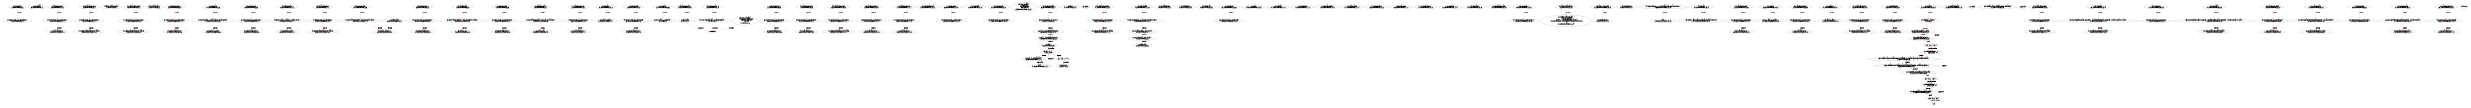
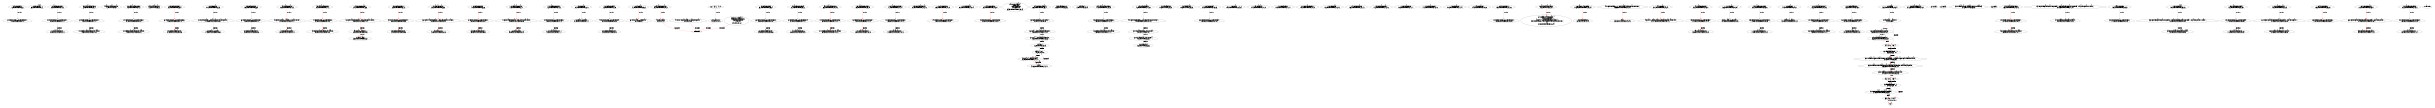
node "96_ isActiveOperator 645-function_definition-97-99": removed
node "135_ bytes memory out 883-new_variable-136-136": added
node "139_ end_for": removed
node "150_ uint8 hashFunction 1003-new_variable-151-151": removed
node "172_ getTemplate 1138-function_definition-173-173": added
node "173_ getSaltyInstance 1147-function_definition-174-174": removed
node "175_ getInstanceCreator 1175-function_definition-176-176": added
node "180_ getPaginatedInstances 1229-function_definition-181-181": removed
node "189_ uint32 codeSize 1282-new_variable-190-190": removed
node "231_ end_if": added
node "245_ submitHash 1664-function_definition-246-249": removed
edge "50_ _status = false; 338-expression_statement-51-51" -> "49_ _operator = address(0); 332-expression_statement-50-50": reversed
edge "142_ return out; 942-return-143-143" -> "0_ exit_node": added, label "return_exit"
edge "138_ uint8 i; 913-new_variable-139-139" -> "139_ for(i < 32;;i++) 918-for-140-142": label "loop_update" -> "next_line"
edge "139_ for(i < 32;;i++) 918-for-140-142" -> "(2811, (139, 8), (141, 9))": removed, label "neg_next"
edge "(2811, (139, 8), (141, 9))" -> "142_ return out; 942-return-143-143": label "return_exit" -> "next_line"
edge "231_ if_multihash.length != 0 1568-if-232-236" -> "(3461, (231, 8), (235, 9))": removed, label "neg_next"
edge "236_ if_metadata.length != 0 1610-if-237-239" -> "(3503, (236, 8), (238, 9))": label "neg_control" -> "neg_next"
